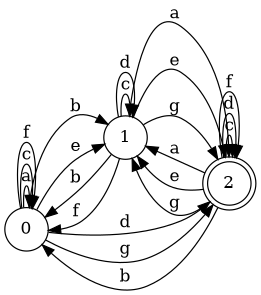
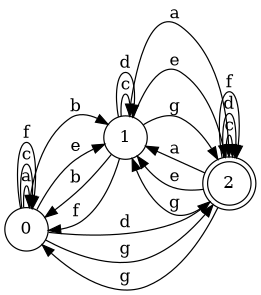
edge "2" -> "0": label "b" -> "g"
